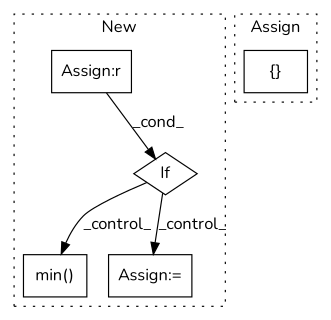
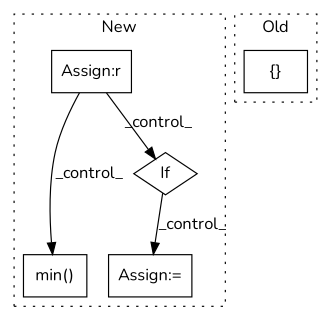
cluster "Assign": label "Assign" -> "Old"
edge "Assign:r" -> "If": label "_cond_" -> "_control_"
edge "If" -> "min()": now "Assign:r" -> "min()"
